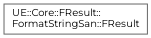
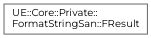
node "UE::Core::FResult:: FormatStringSan::FResult": label "UE::Core::FResult:: FormatStringSan::FResult" -> "UE::Core::Private:: FormatStringSan::FResult"
